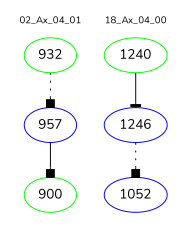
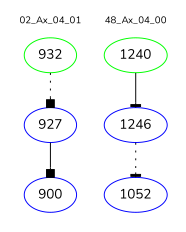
cluster "18_Ax_04_00": label "18_Ax_04_00" -> "48_Ax_04_00"
node "957": label "957" -> "927"
edge "1246" -> "1052": arrowhead box -> tee
node "900": color green -> blue
